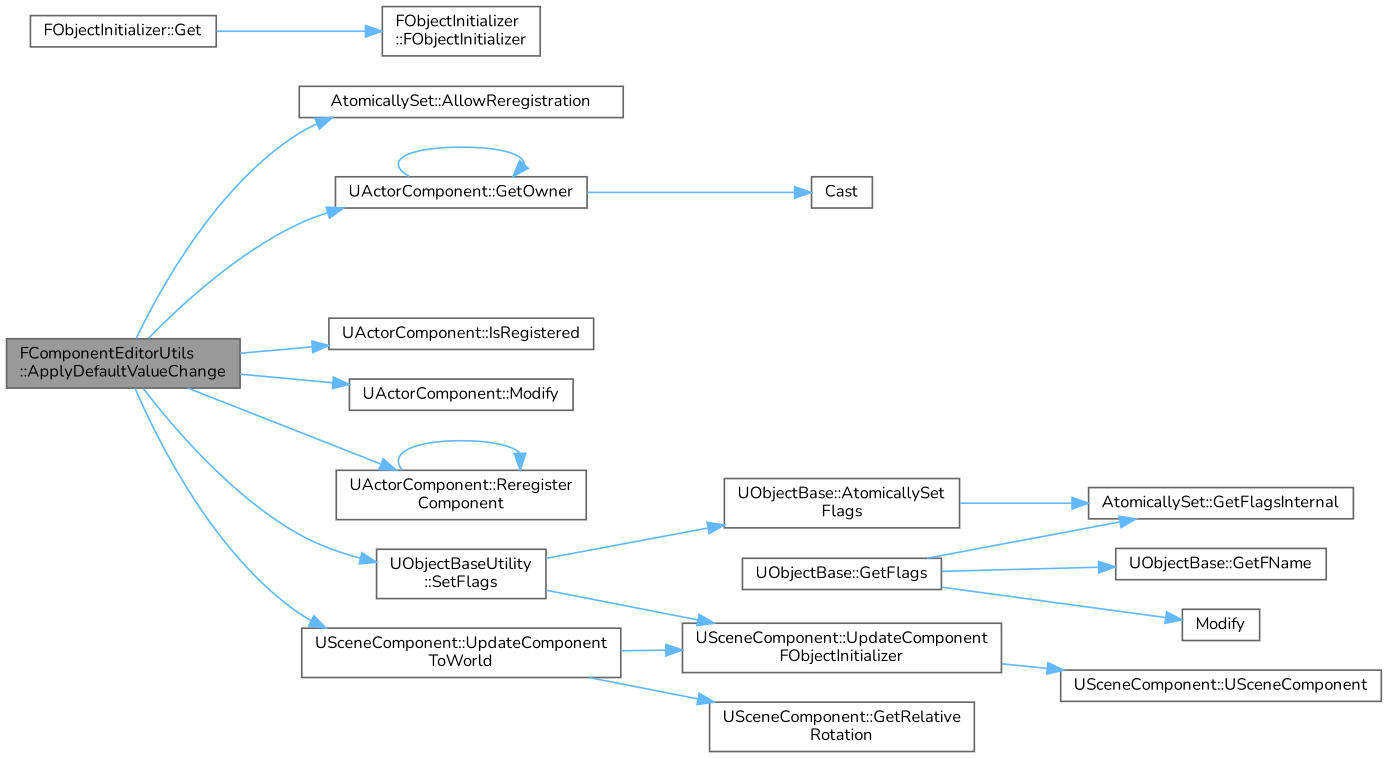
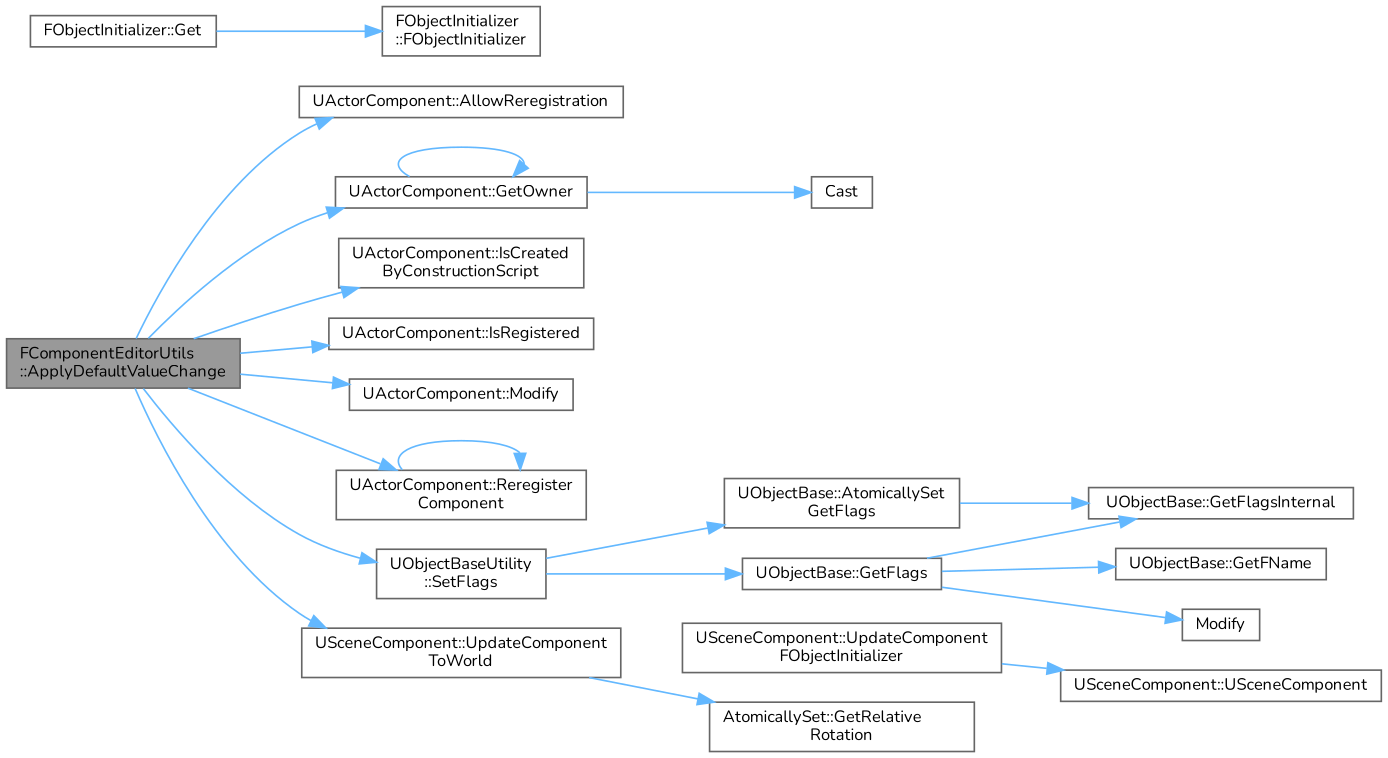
node "AtomicallySet::AllowReregistration": label "AtomicallySet::AllowReregistration" -> "UActorComponent::AllowReregistration"
node "UActorComponent::IsCreated ByConstructionScript": added
node "UObjectBase::AtomicallySet Flags": label "UObjectBase::AtomicallySet Flags" -> "UObjectBase::AtomicallySet GetFlags"
node "AtomicallySet::GetFlagsInternal": label "AtomicallySet::GetFlagsInternal" -> "UObjectBase::GetFlagsInternal"
edge "UObjectBaseUtility ::SetFlags" -> "USceneComponent::UpdateComponent FObjectInitializer": now "UObjectBaseUtility ::SetFlags" -> "UObjectBase::GetFlags"
edge "USceneComponent::UpdateComponent ToWorld" -> "USceneComponent::UpdateComponent FObjectInitializer": removed
node "USceneComponent::GetRelative Rotation": label "USceneComponent::GetRelative Rotation" -> "AtomicallySet::GetRelative Rotation"
